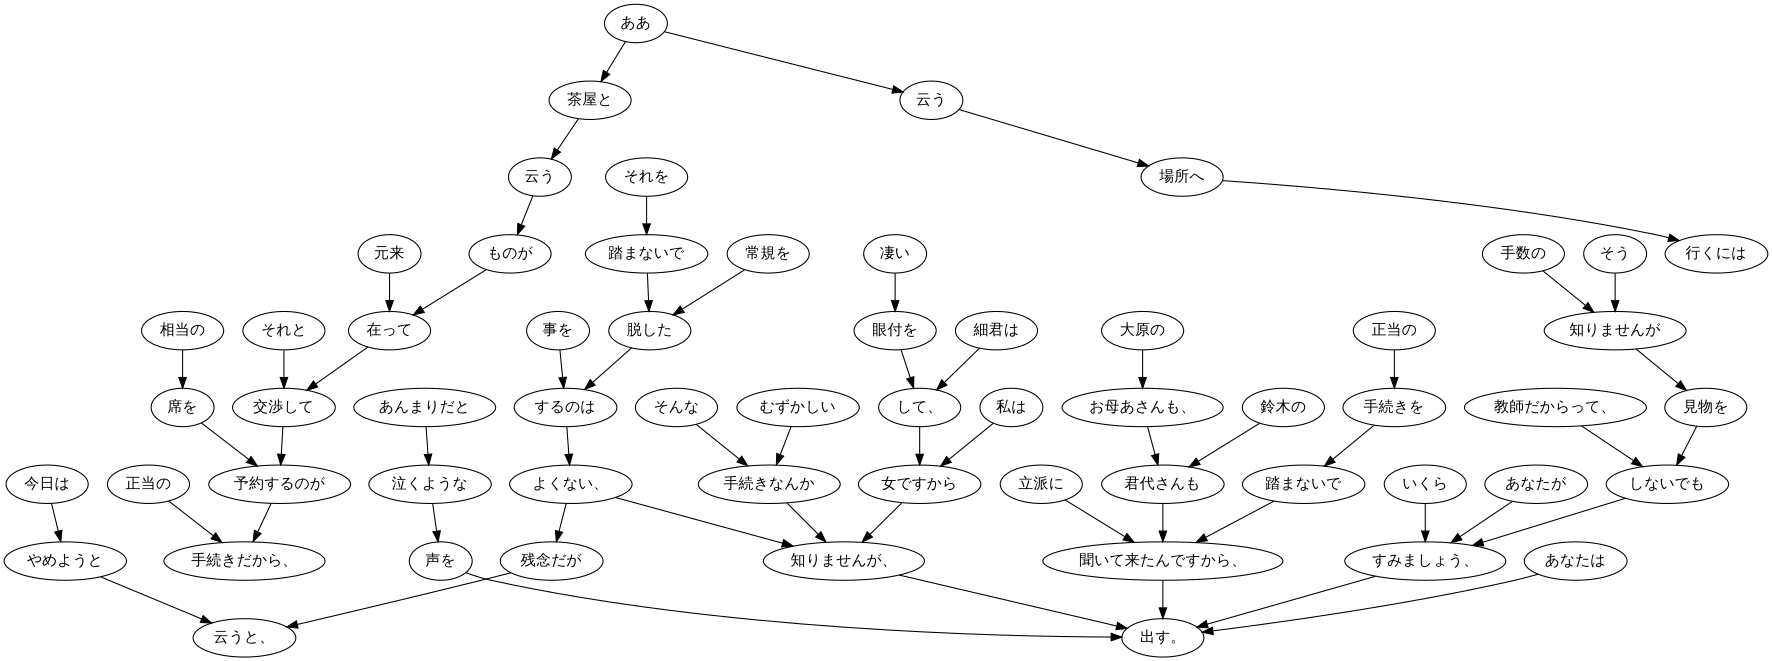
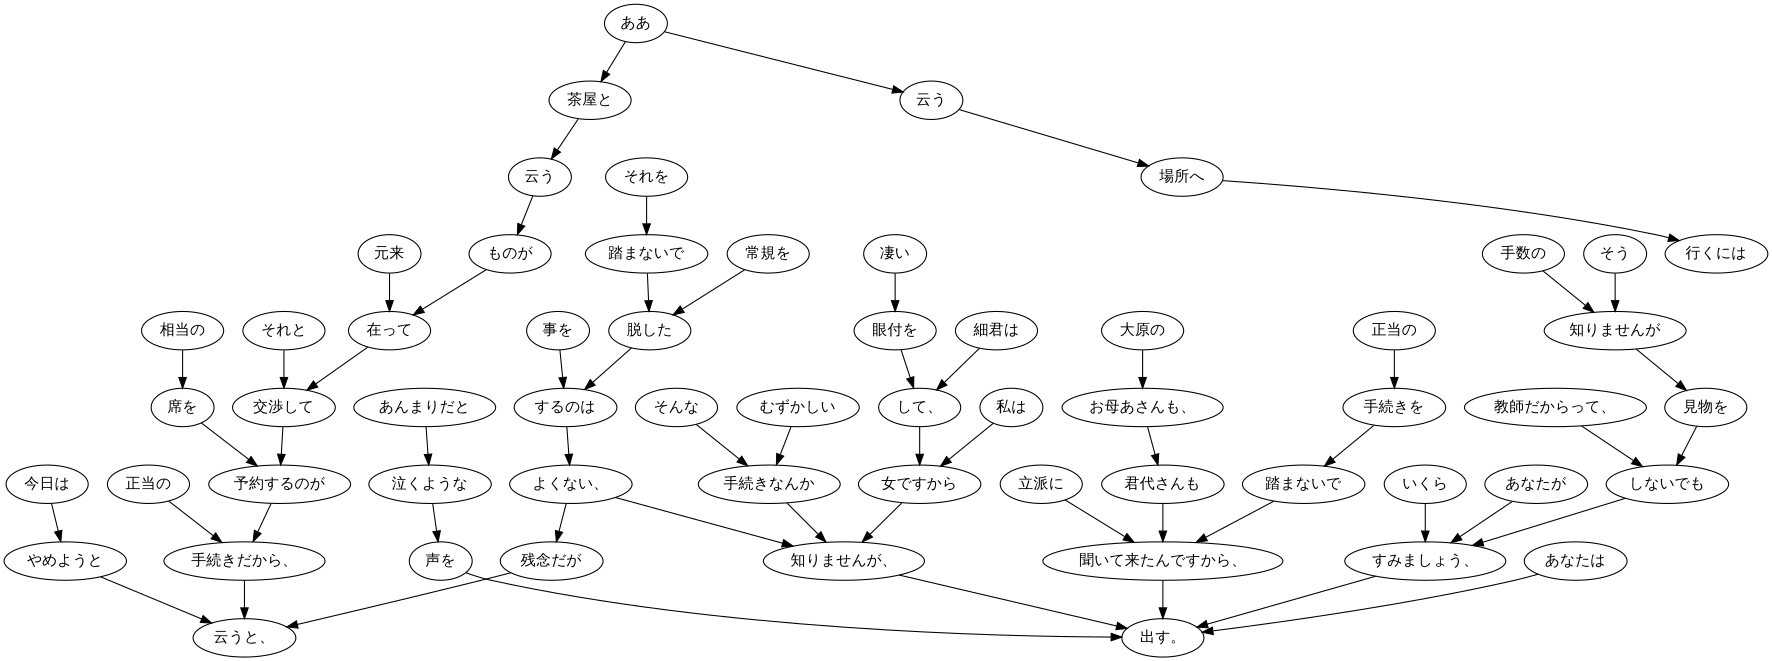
node "鈴木の": removed
edge "手続きだから、" -> "云うと、": added
